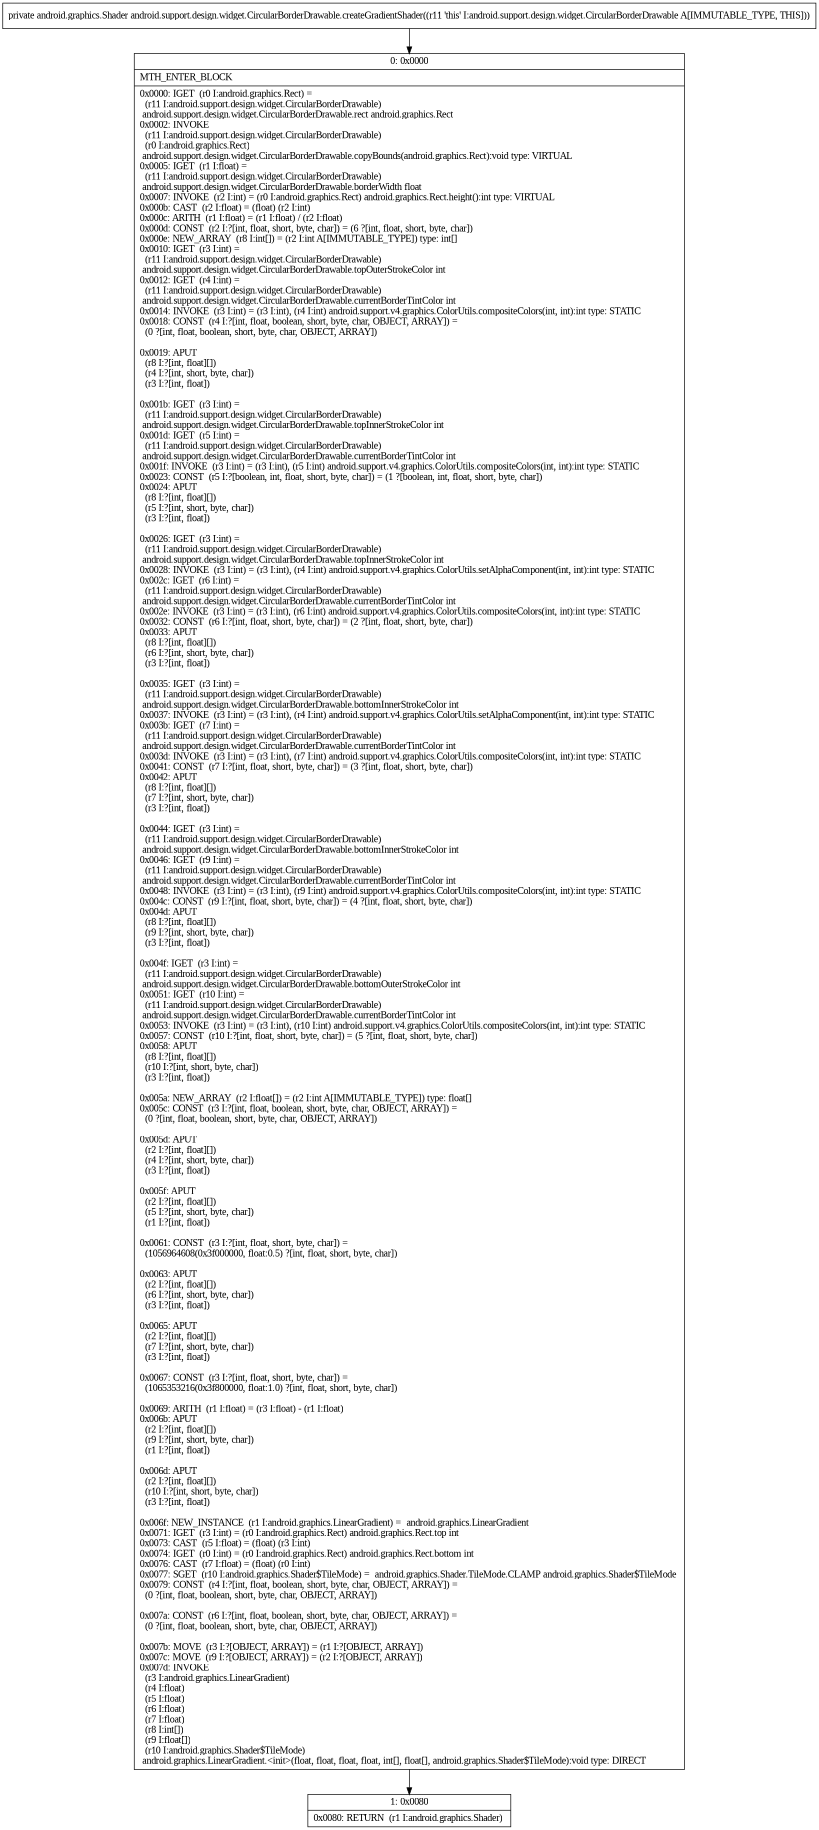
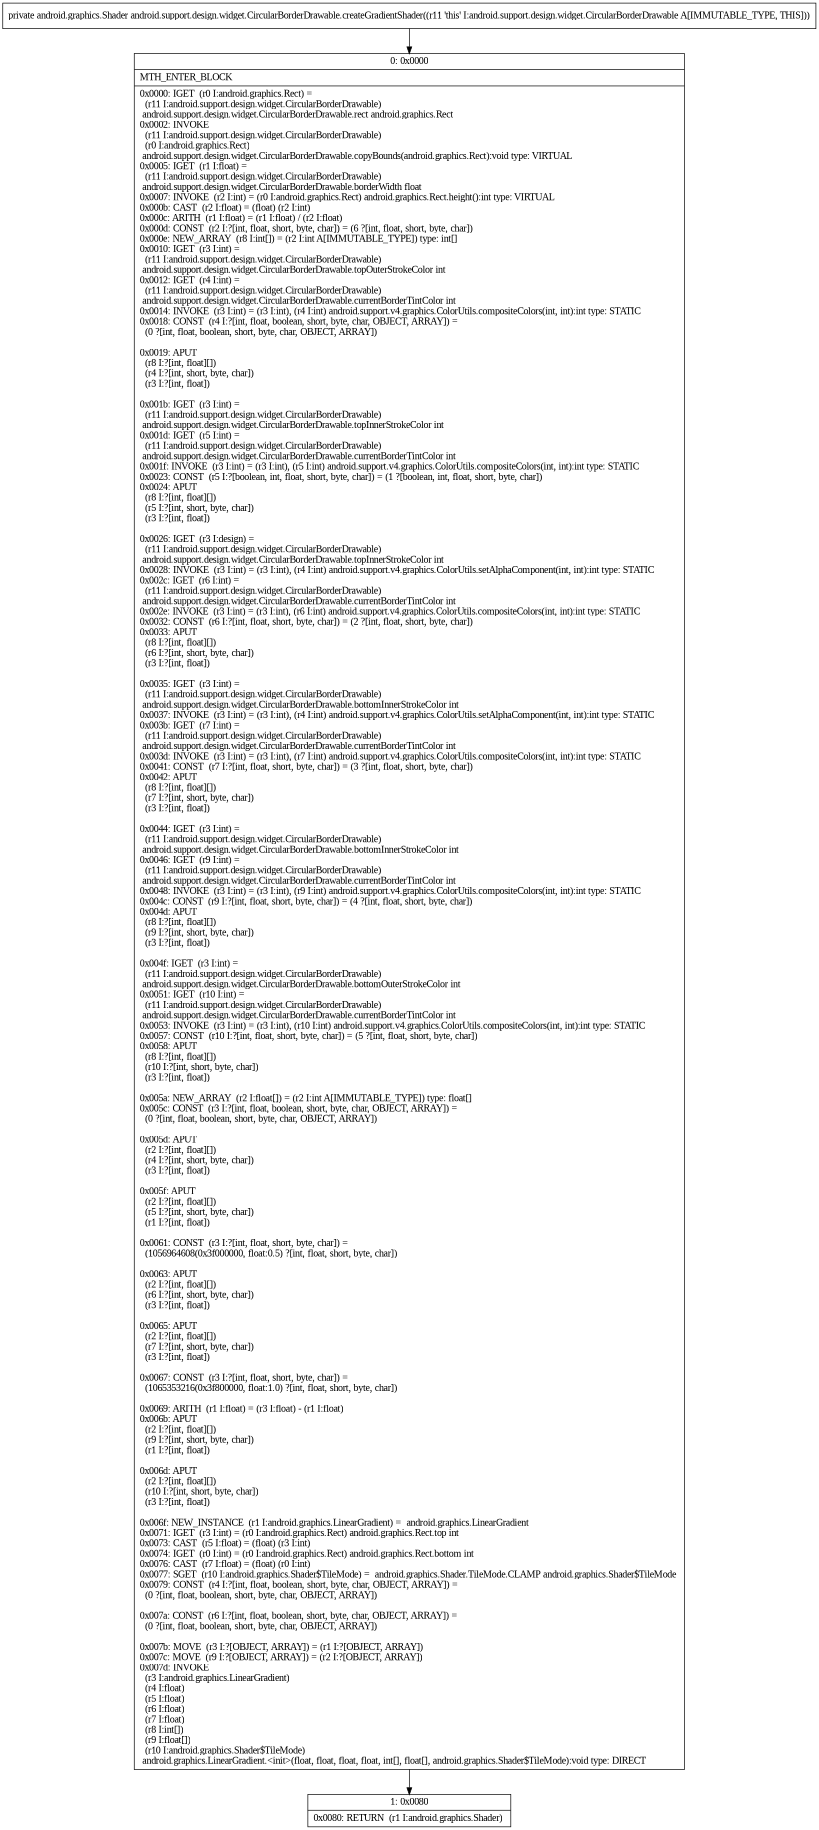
node "0: 0x0000": text "0x0026: IGET  (r3 I:int) =" -> "0x0026: IGET  (r3 I:design) ="
